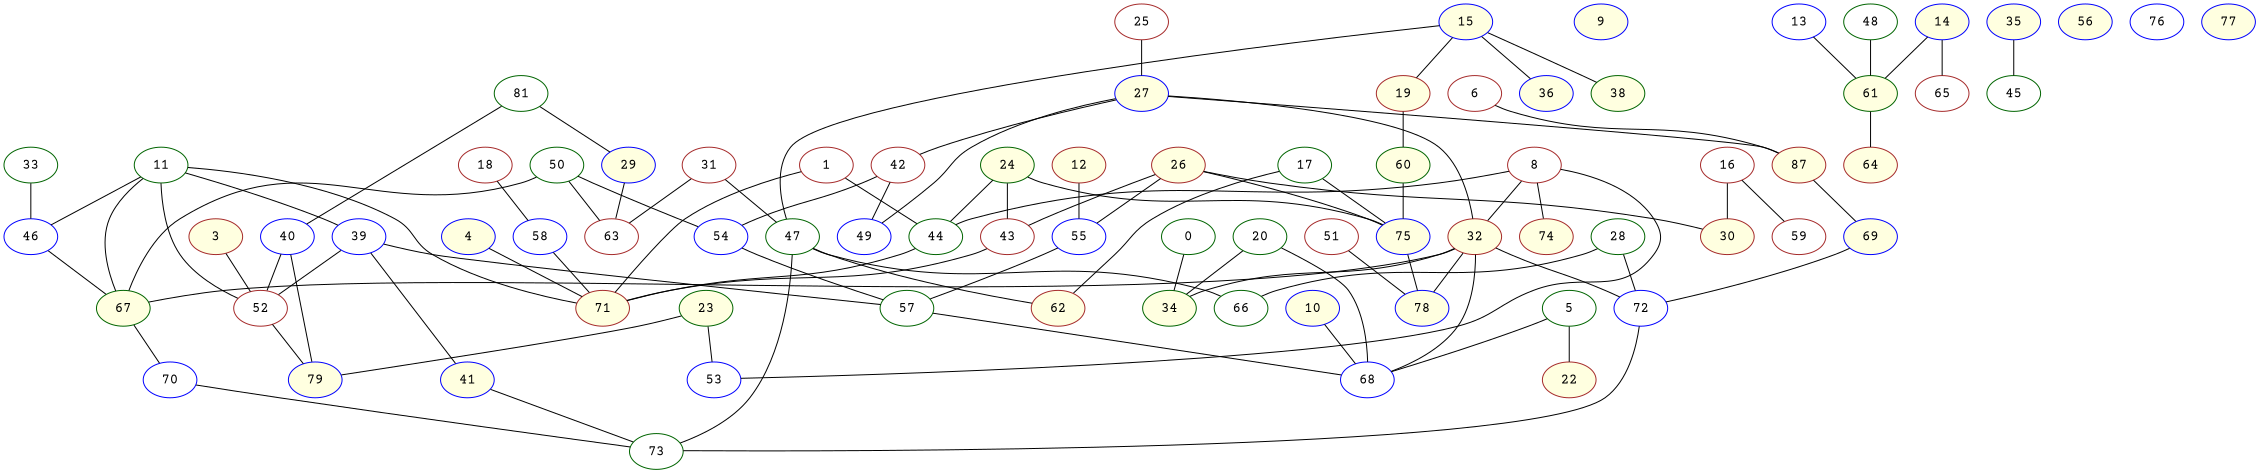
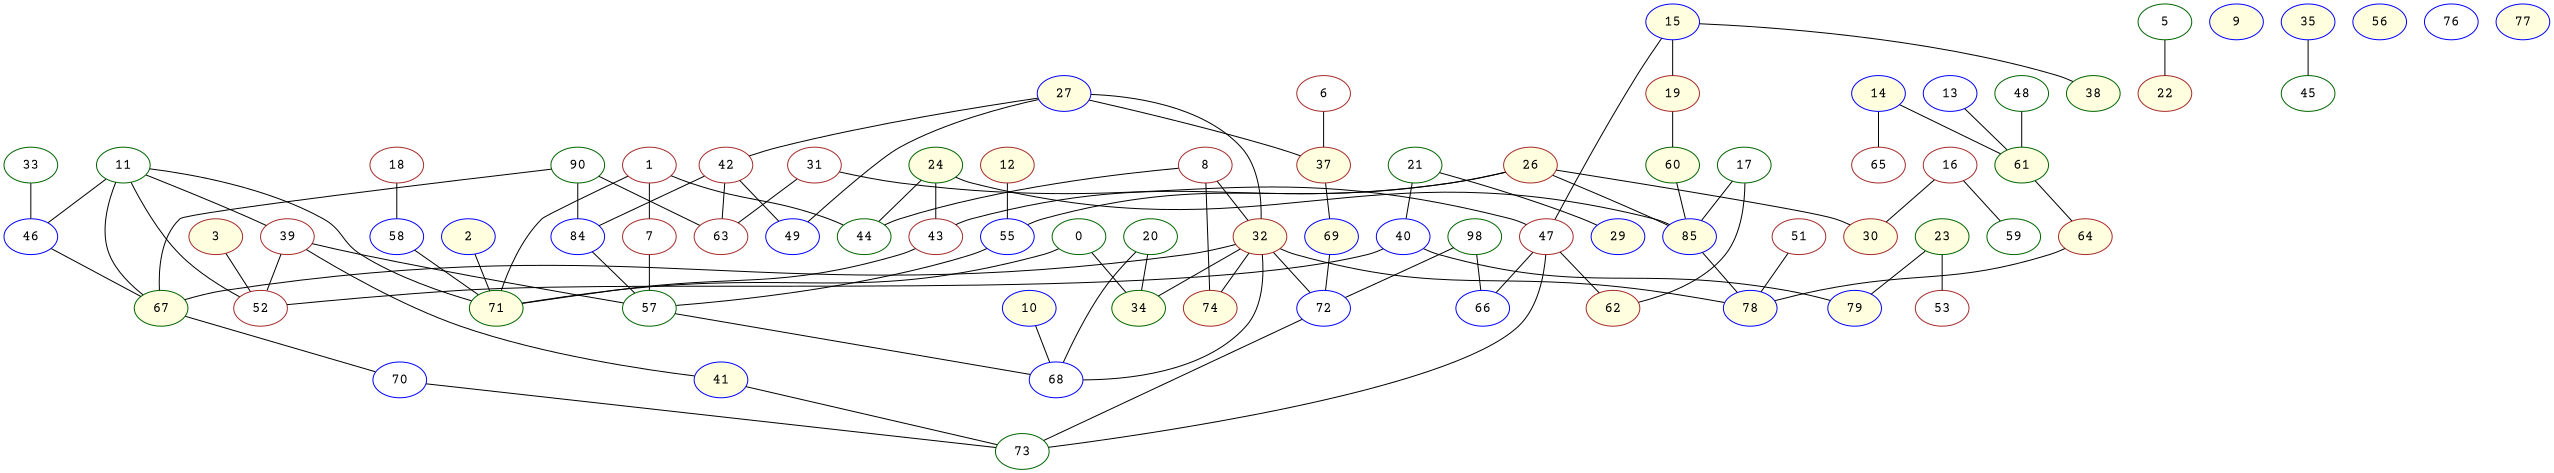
node "25": removed
node "81": label "81" -> "21"
node "36": removed
node "50": label "50" -> "90"
node "87": label "87" -> "37"
edge "29" -- "63": now "42" -- "63"
node "39": color blue -> brown
node "4": label "4" -> "2"
node "7": added
node "54": label "54" -> "84"
node "47": color darkgreen -> brown
node "75": label "75" -> "85"
node "28": label "28" -> "98"
node "59": color brown -> darkgreen
edge "32" -- "74": added
edge "44" -- "71": now "0" -- "71"
edge "64" -- "78": added
node "71": color brown -> darkgreen
node "66": color darkgreen -> blue
edge "52" -- "79": removed
edge "5" -- "68": removed
edge "8" -- "53": removed
node "53": color blue -> brown
